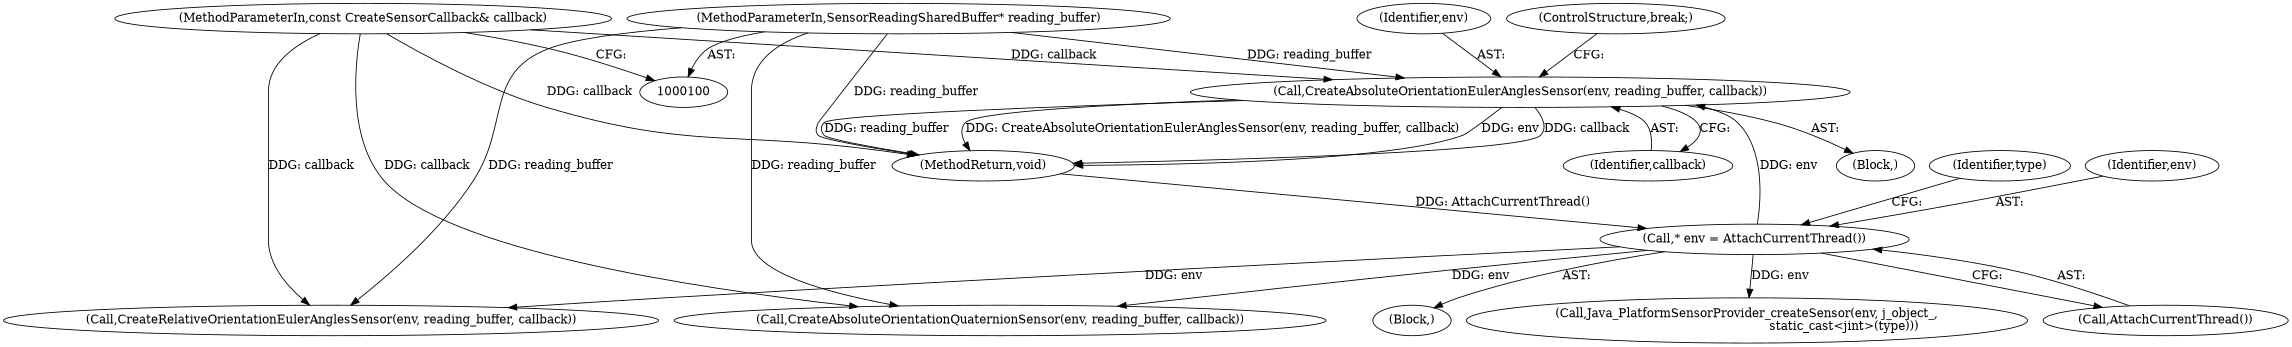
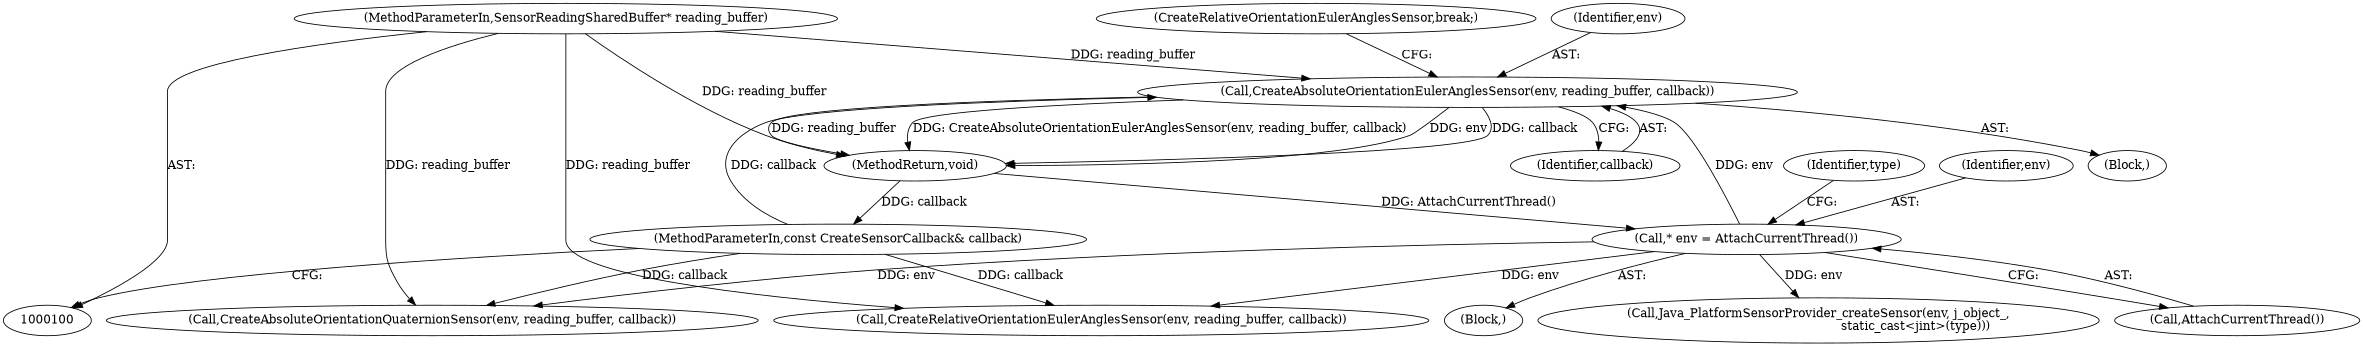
node "(ControlStructure,break;)": label "(ControlStructure,break;)" -> "(CreateRelativeOrientationEulerAnglesSensor,break;)"
edge "(MethodParameterIn,const CreateSensorCallback& callback)" -> "(MethodReturn,void)": reversed
